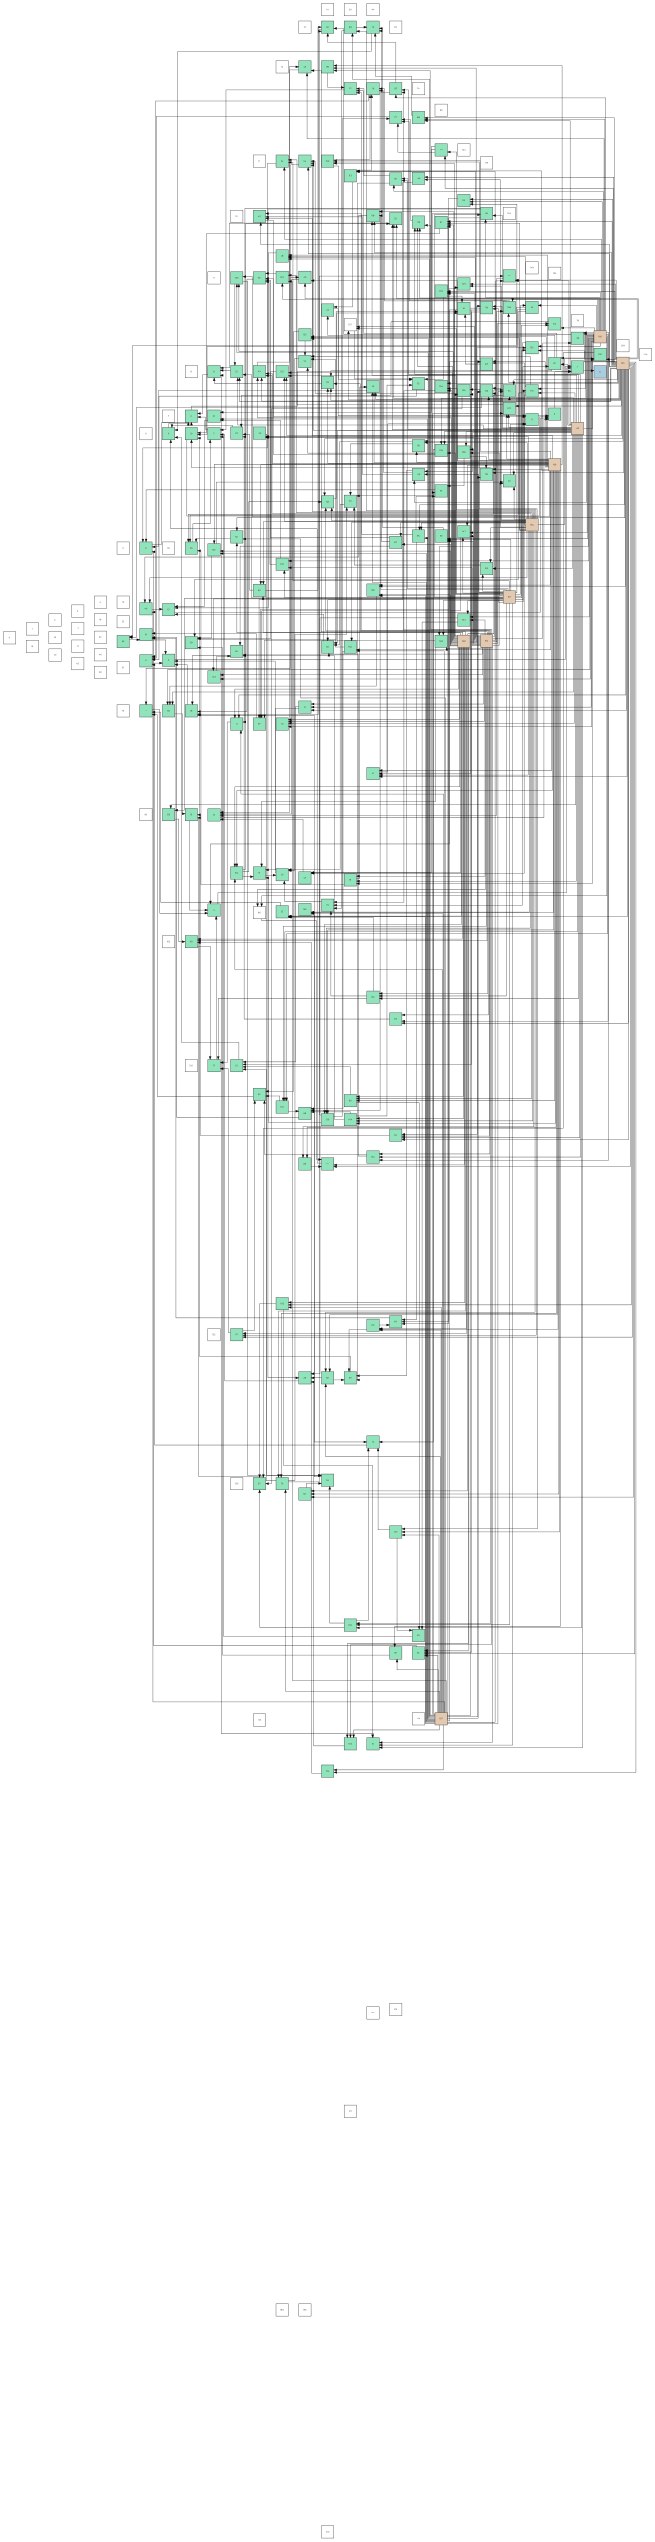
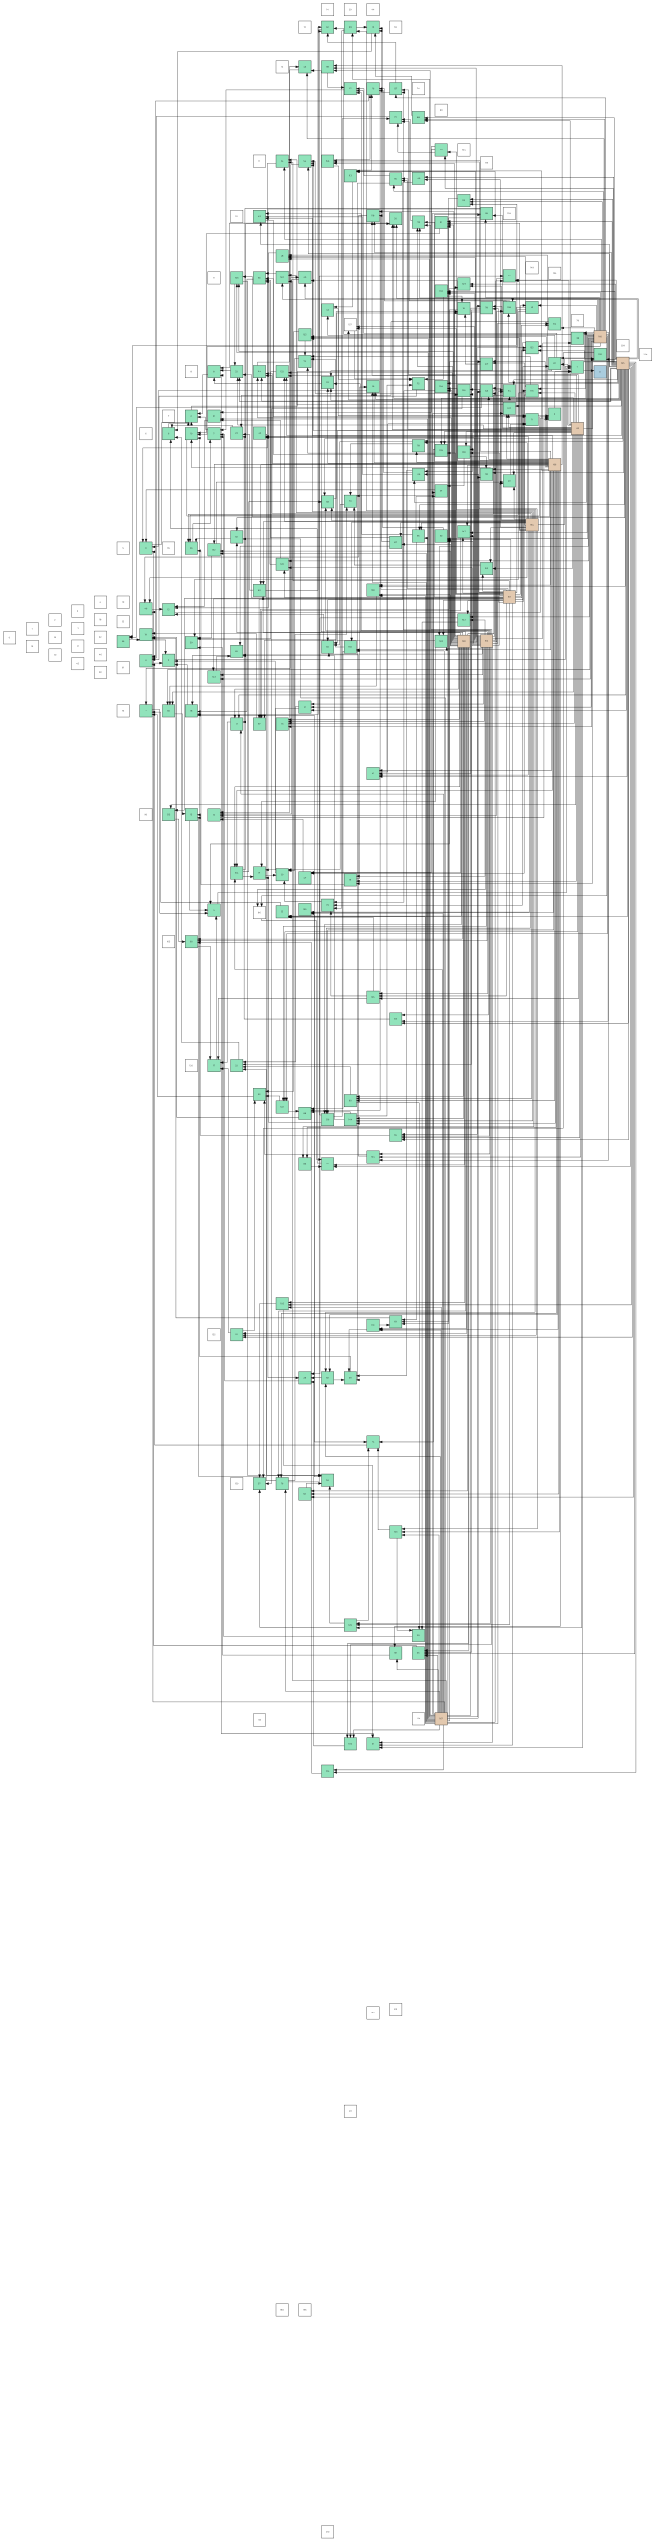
edge "163" -> "159": now "166" -> "159"
